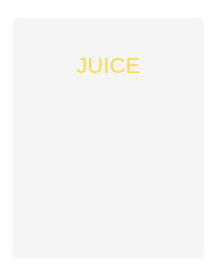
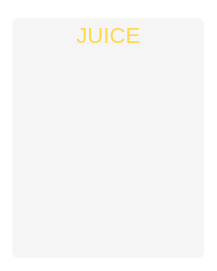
node "JUICE": moved (108, 66) -> (108, 36)
